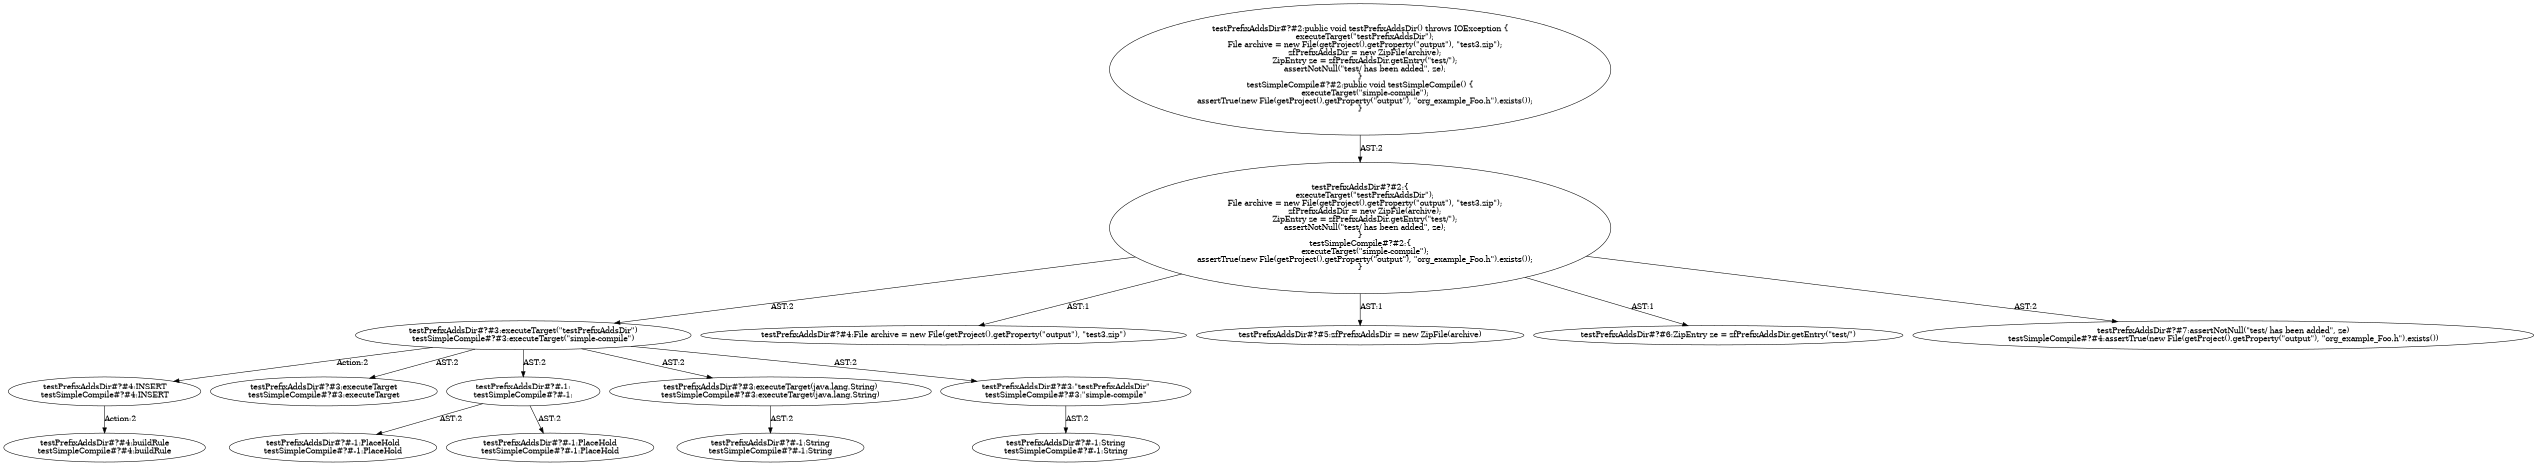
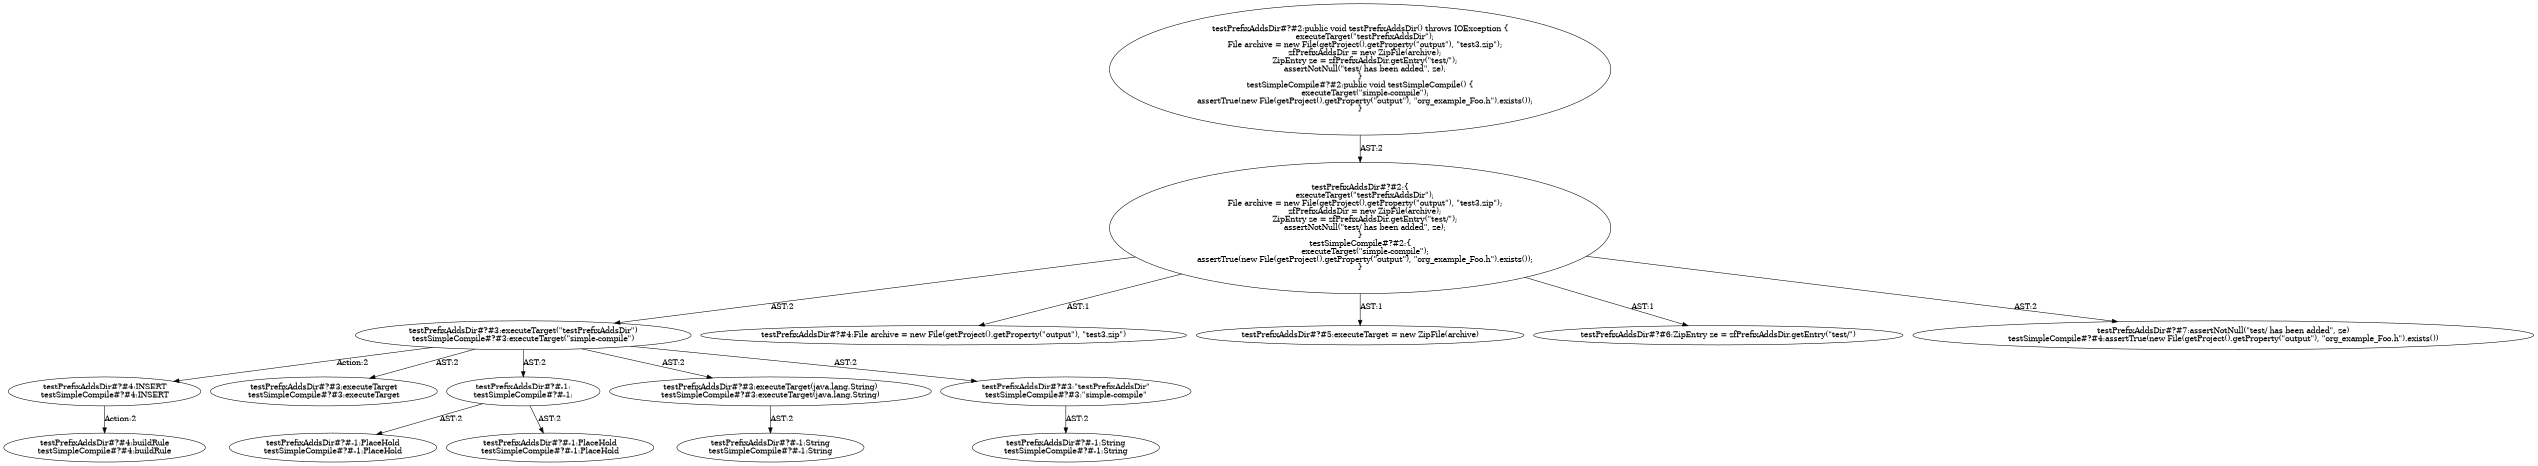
node "testPrefixAddsDir#?#5:zfPrefixAddsDir = new ZipFile(archive)": label "testPrefixAddsDir#?#5:zfPrefixAddsDir = new ZipFile(archive)" -> "testPrefixAddsDir#?#5:executeTarget = new ZipFile(archive)"
